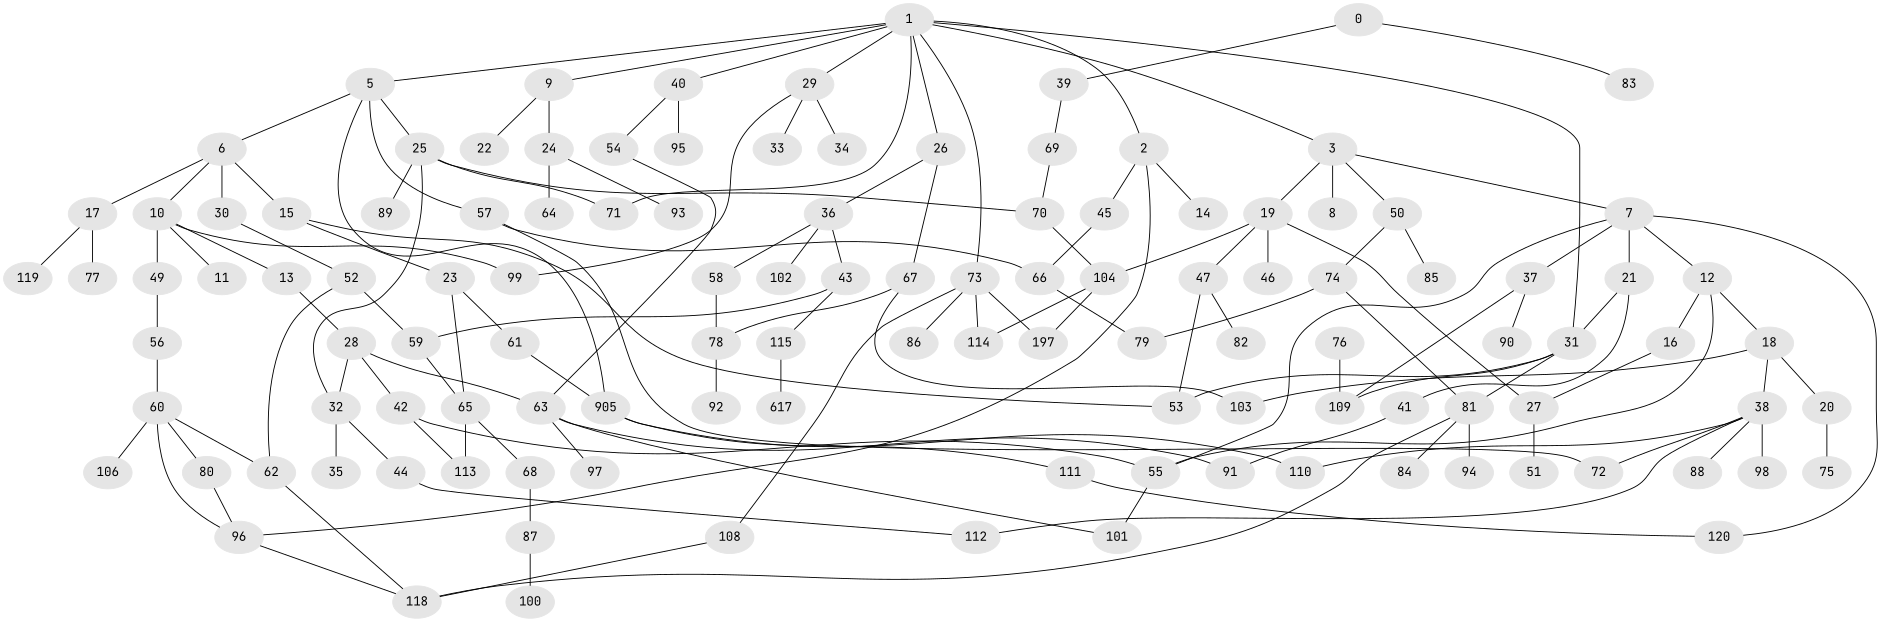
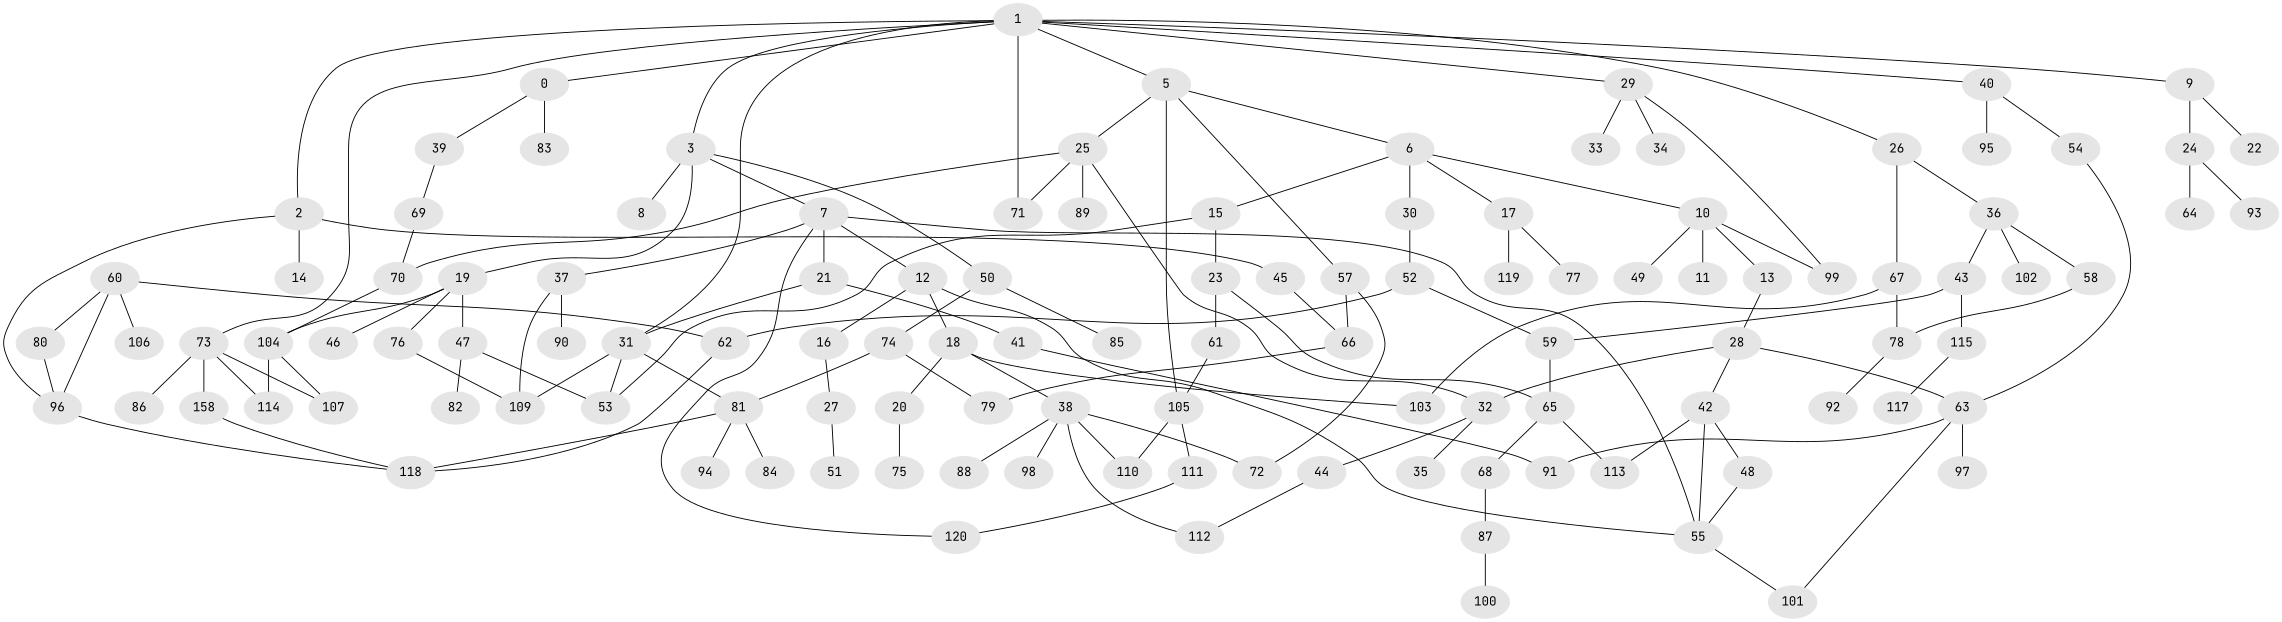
edge "1" -- "0": added
edge "19" -- "27": now "19" -- "76"
node "56": removed
node "197": label "197" -> "107"
node "905": label "905" -> "105"
node "617": label "617" -> "117"
node "48": added
node "108": label "108" -> "158"
